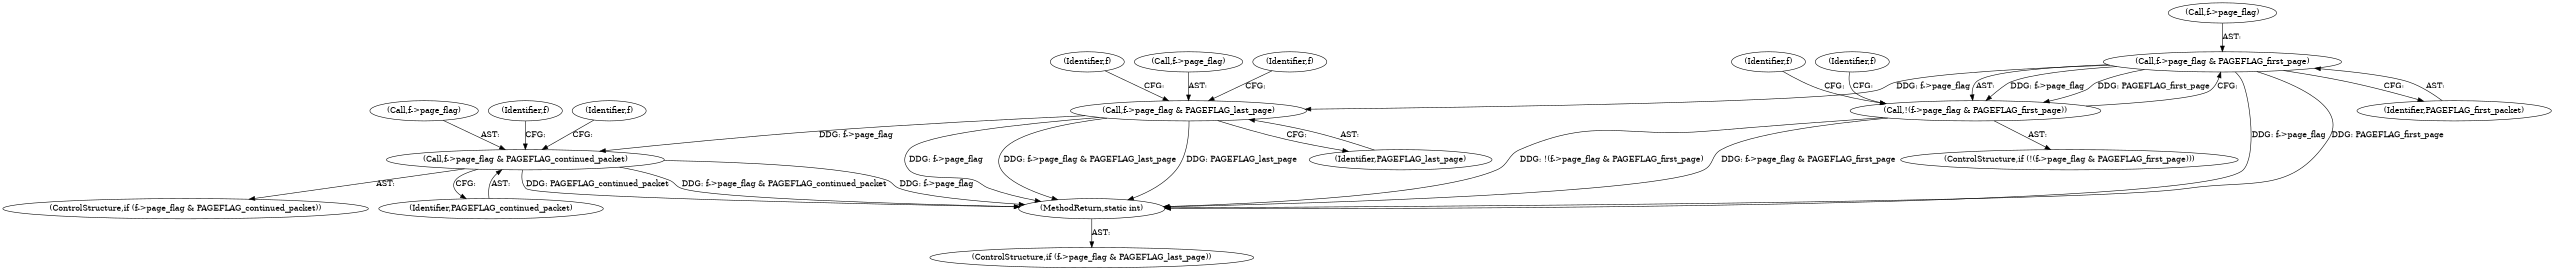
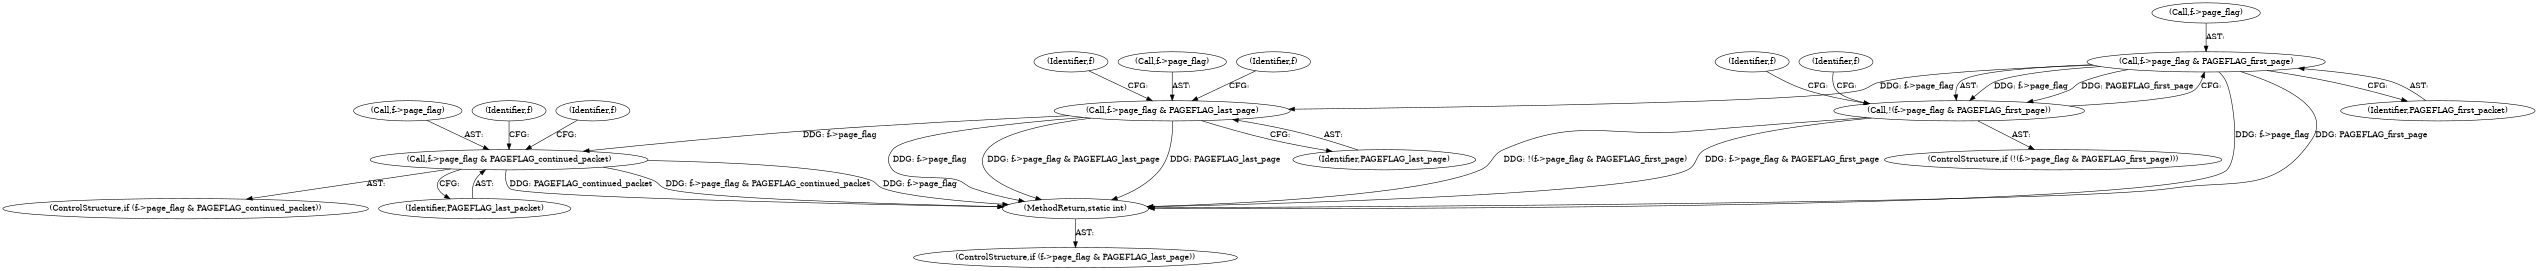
node "(Identifier,PAGEFLAG_continued_packet)": label "(Identifier,PAGEFLAG_continued_packet)" -> "(Identifier,PAGEFLAG_last_packet)"
